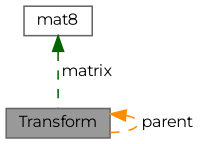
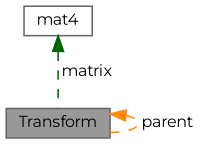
node "mat8": label "mat8" -> "mat4"
